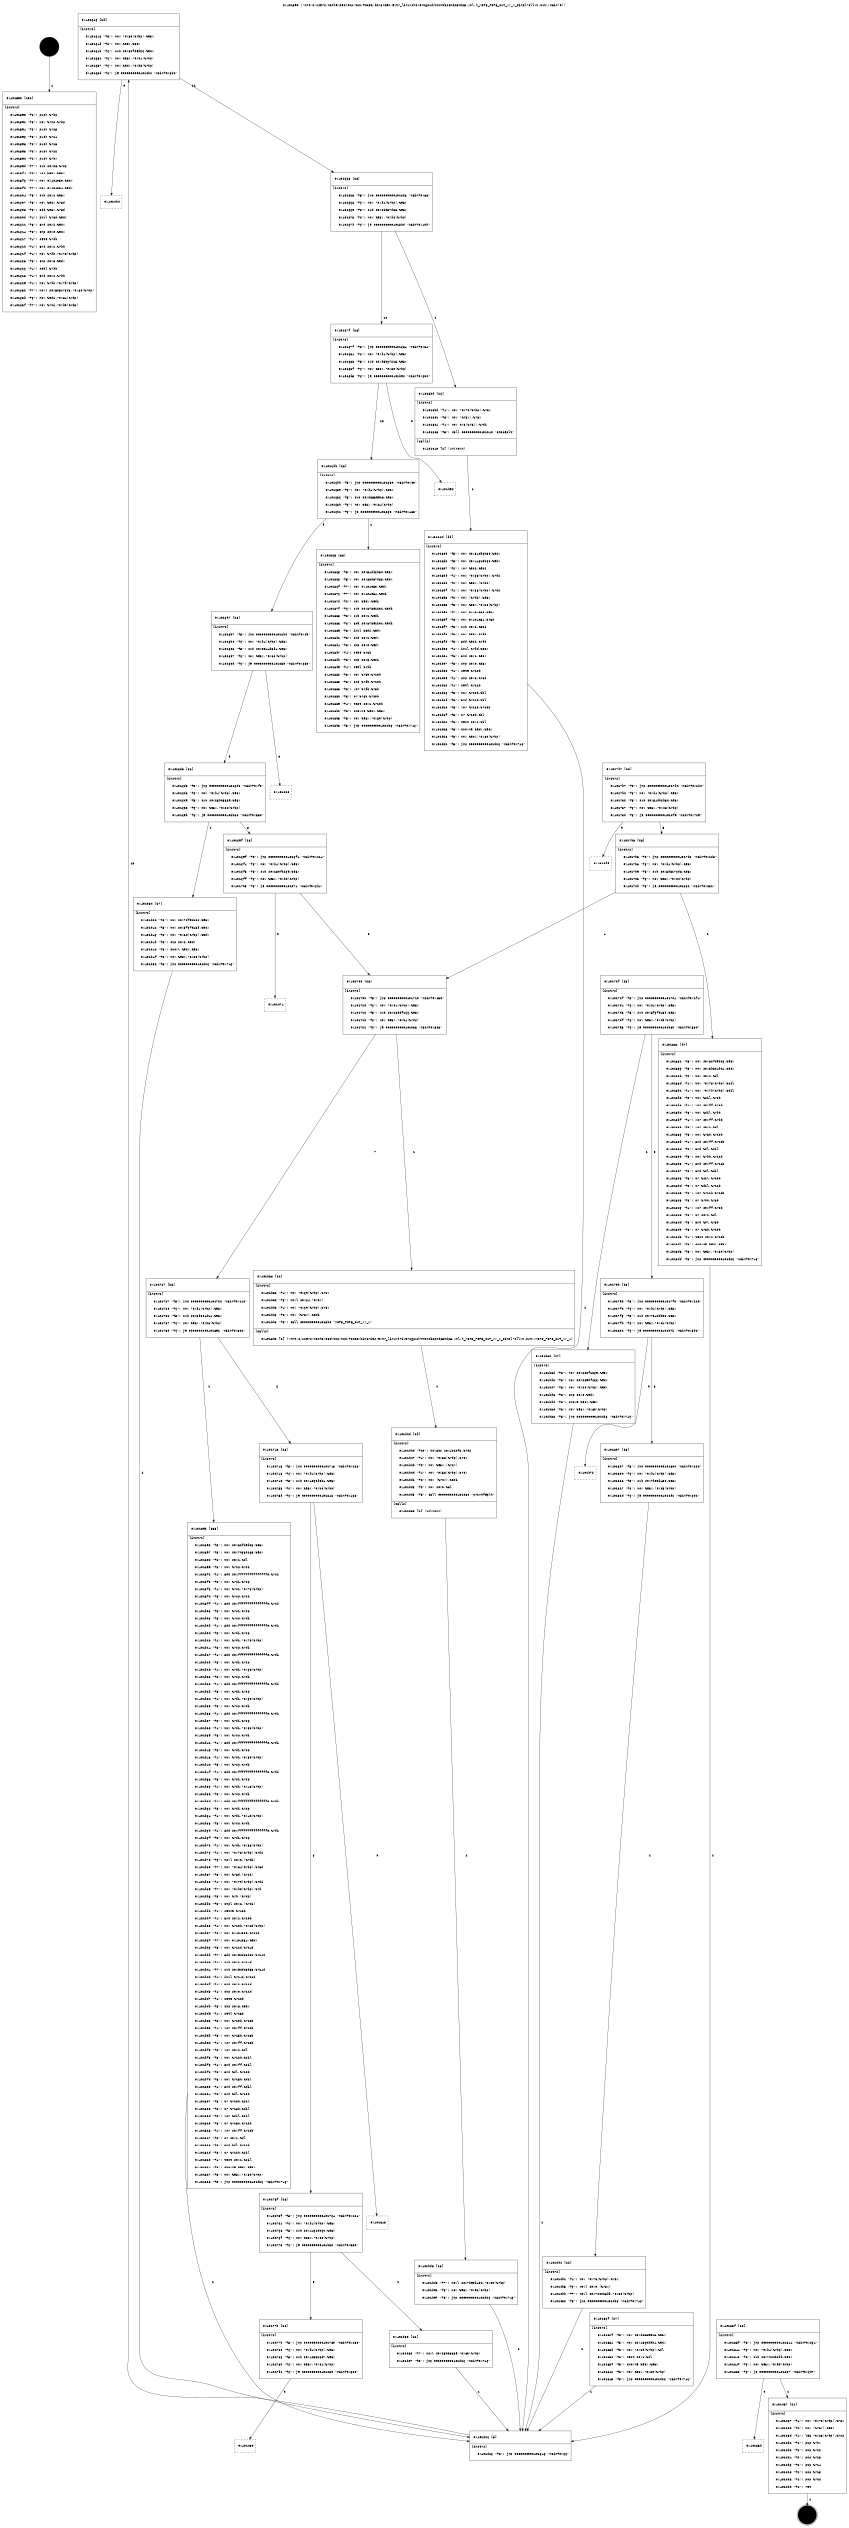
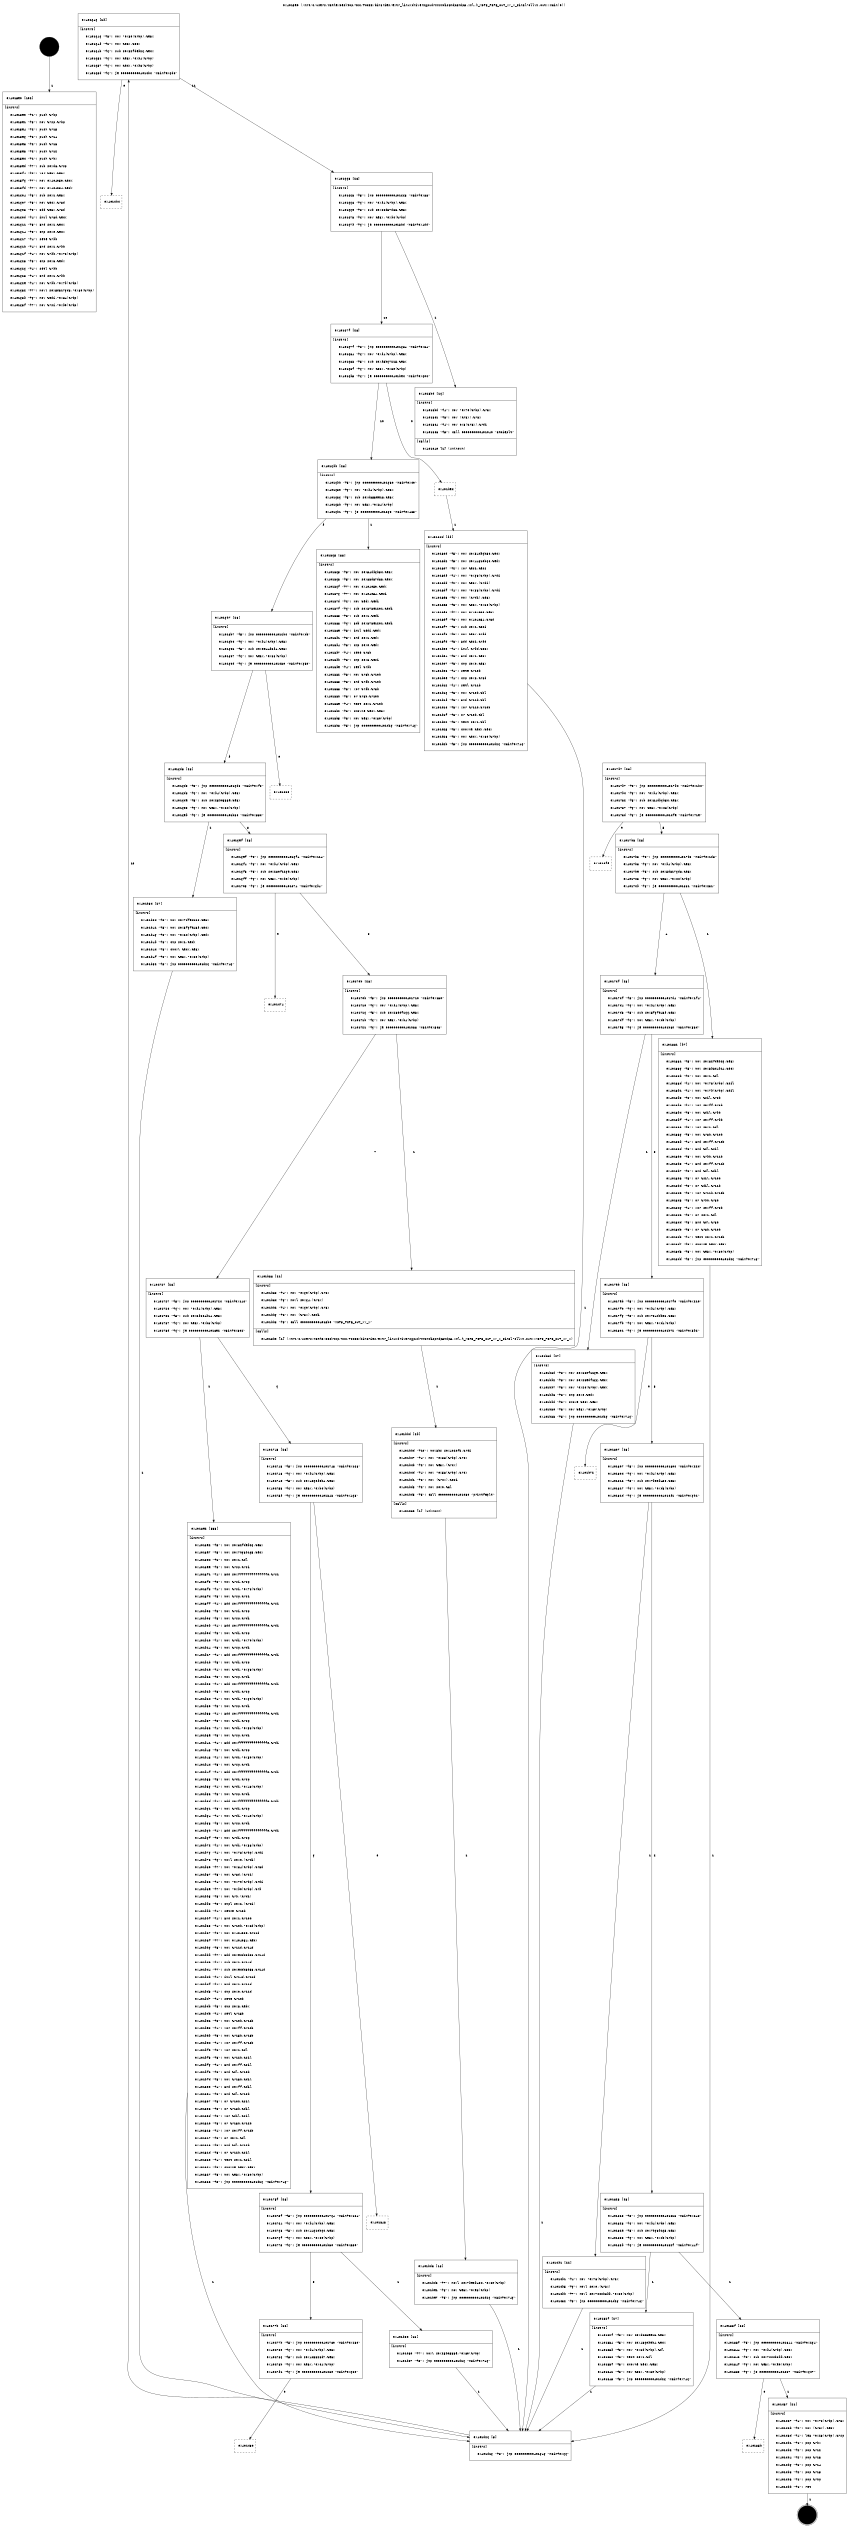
edge "0x401abd [16]" -> "0x401acd [99]": now "0x401bec" -> "0x401acd [99]"
edge "0x4017b3 [28]" -> "0x40170b [28]": now "0x4017b3 [28]" -> "0x4017cf [28]"
node "0x401823 [28]": added
